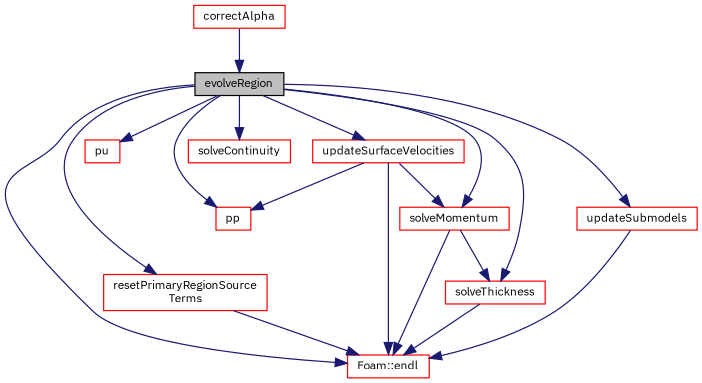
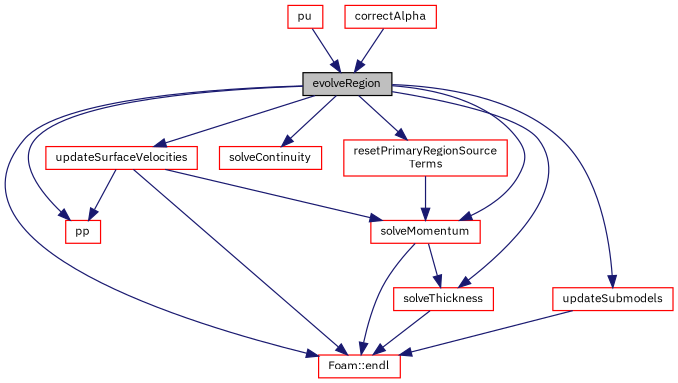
edge "evolveRegion" -> "pu": reversed
edge "resetPrimaryRegionSource Terms" -> "Foam::endl": now "resetPrimaryRegionSource Terms" -> "solveMomentum"
